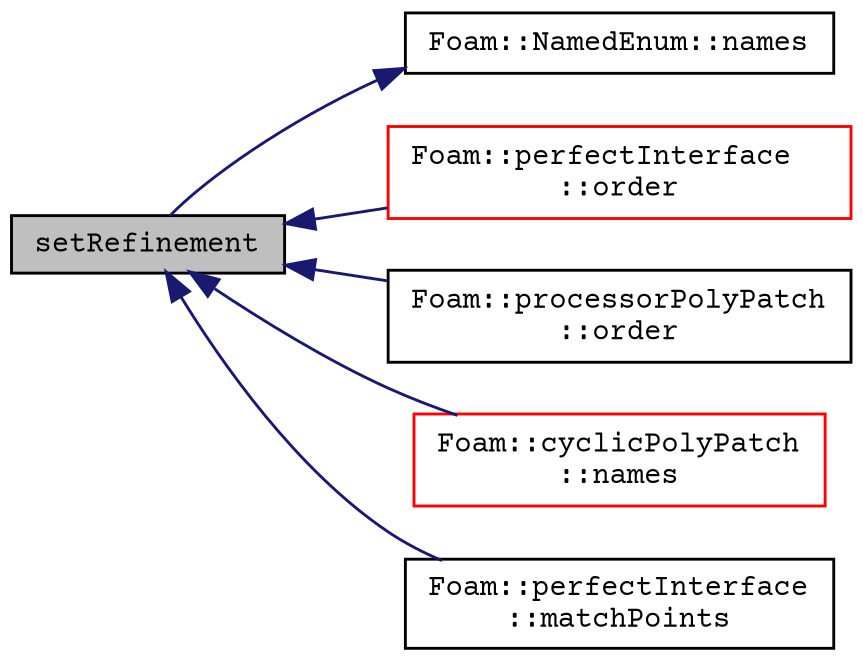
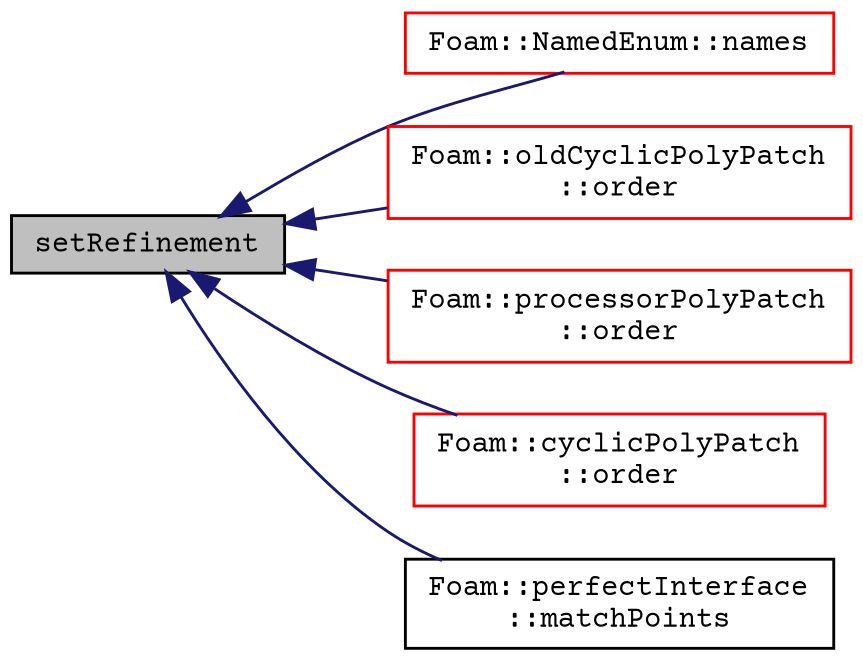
node "Foam::NamedEnum::names": color black -> red
edge "setRefinement" -> "Foam::NamedEnum::names": reversed
node "Foam::perfectInterface ::order": label "Foam::perfectInterface ::order" -> "Foam::oldCyclicPolyPatch ::order"
node "Foam::processorPolyPatch ::order": color black -> red
node "Foam::cyclicPolyPatch ::names": label "Foam::cyclicPolyPatch ::names" -> "Foam::cyclicPolyPatch ::order"
